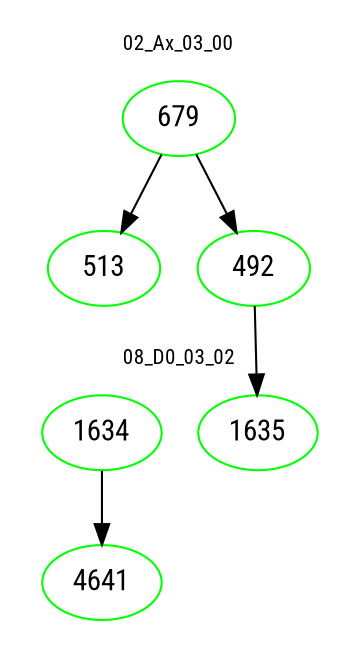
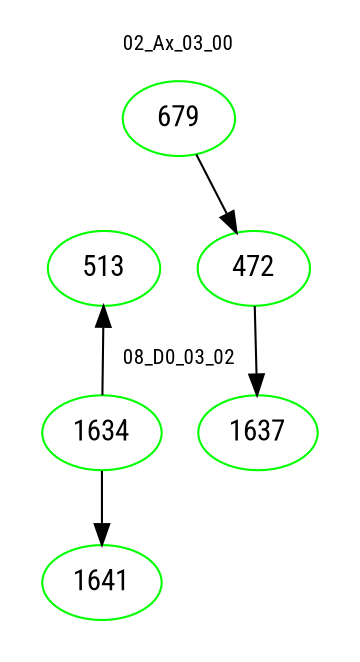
edge "679" -> "513": now "1634" -> "513"
node "492": label "492" -> "472"
node "1635": label "1635" -> "1637"
node "4641": label "4641" -> "1641"
